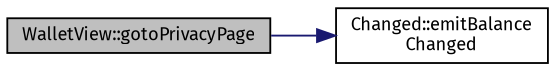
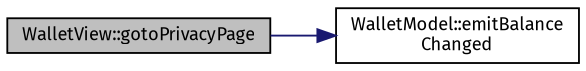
node "Changed::emitBalance Changed": label "Changed::emitBalance Changed" -> "WalletModel::emitBalance Changed"
